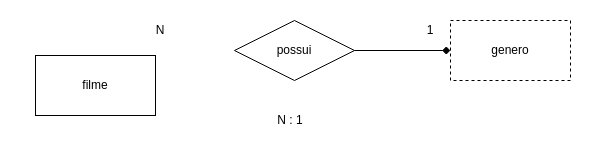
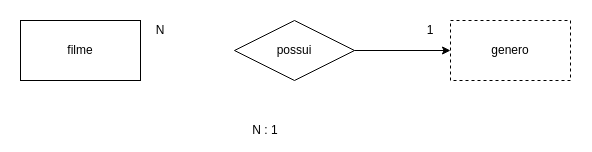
edge "possui" -> "genero": arrowhead diamond -> classic
node "filme": moved (96, 86) -> (81, 51)
node "N : 1": moved (291, 121) -> (266, 131)
